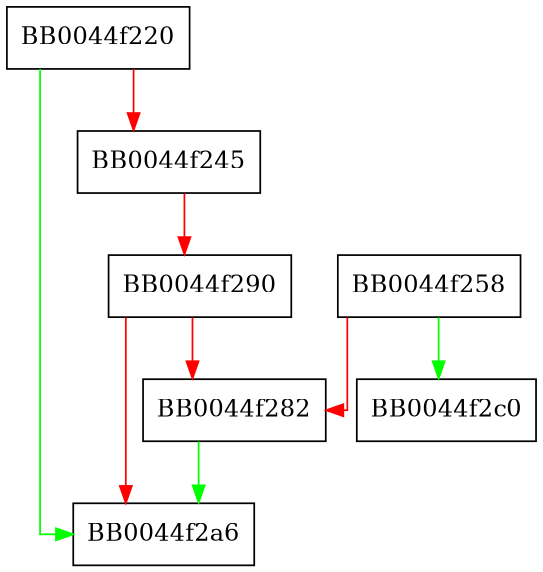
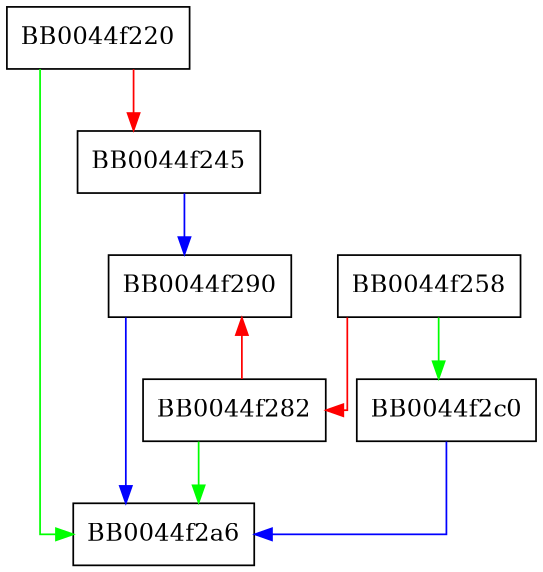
edge "BB0044f245" -> "BB0044f290": color red -> blue
edge "BB0044f290" -> "BB0044f282": reversed
edge "BB0044f290" -> "BB0044f2a6": color red -> blue
edge "BB0044f2c0" -> "BB0044f2a6": added
